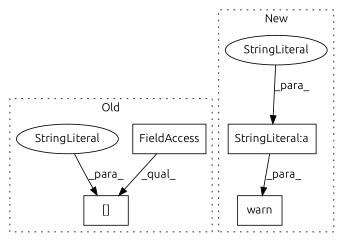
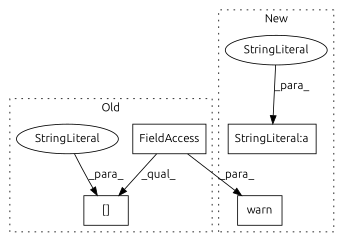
edge "StringLiteral:a" -> "warn": now "FieldAccess" -> "warn"
